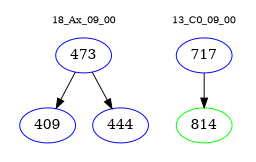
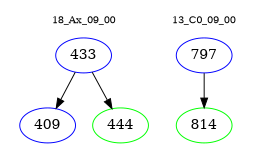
node "473": label "473" -> "433"
node "717": label "717" -> "797"
node "444": color blue -> green
